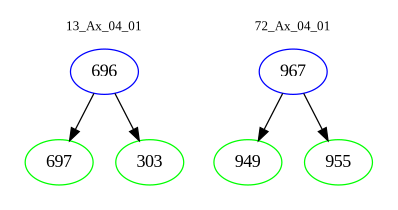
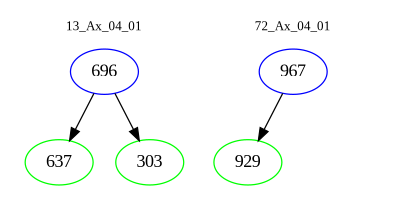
node "697": label "697" -> "637"
node "949": label "949" -> "929"
node "955": removed
